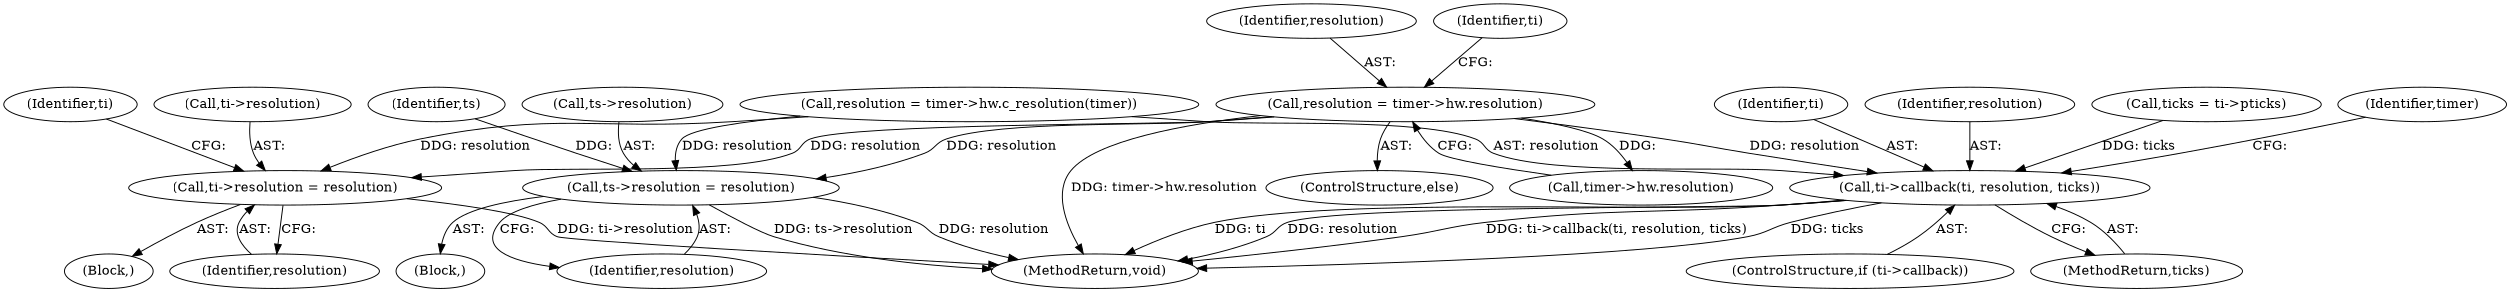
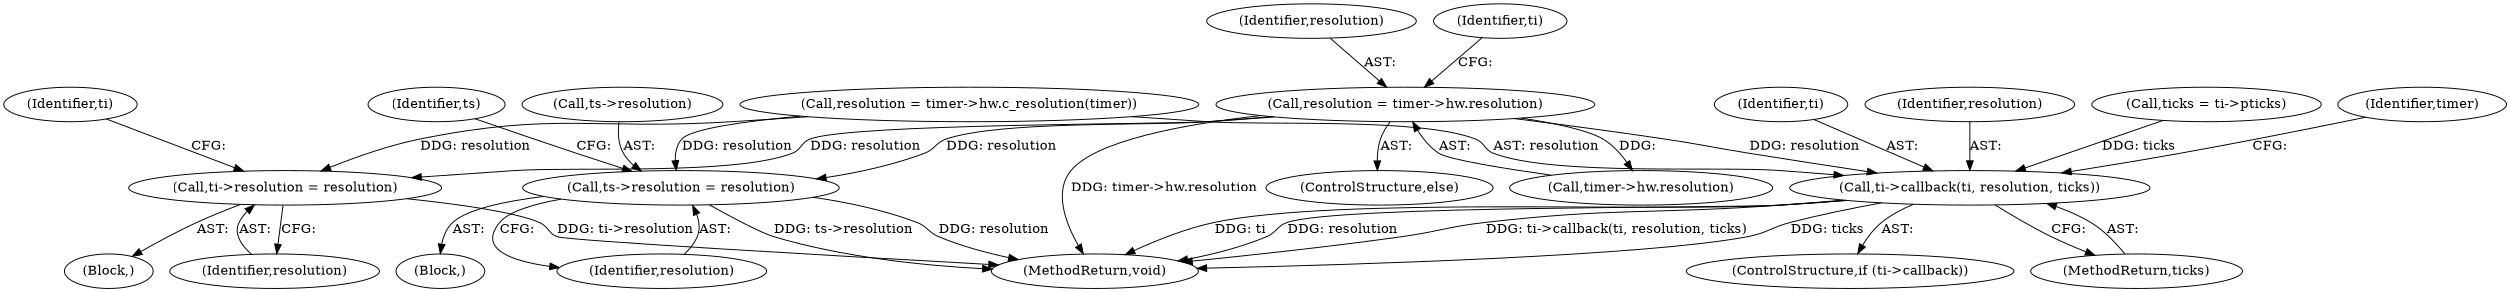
node "(Call,ti->resolution)": removed
edge "(Identifier,ts)" -> "(Call,ts->resolution = resolution)": label "DDG: " -> "CFG: "
edge "(Call,timer->hw.resolution)" -> "(Call,resolution = timer->hw.resolution)": label "CFG: " -> "AST: "
edge "(ControlStructure,if (ti->callback))" -> "(Call,ti->callback(ti, resolution, ticks))": reversed
